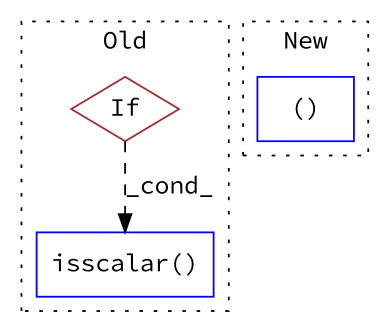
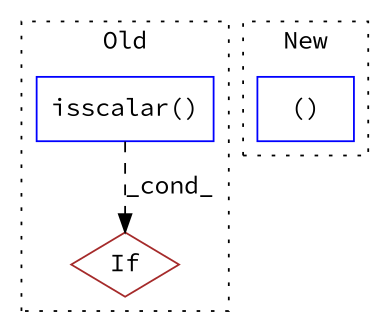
edge "If" -> "isscalar()": reversed
